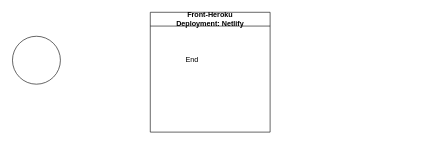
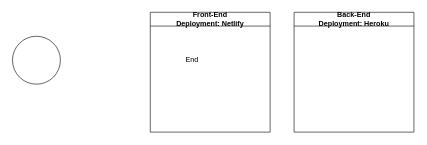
node "Front-Heroku Deployment: Netlify": label "Front-Heroku Deployment: Netlify" -> "Front-End Deployment: Netlify"
node "Back-End Deployment: Heroku": added
